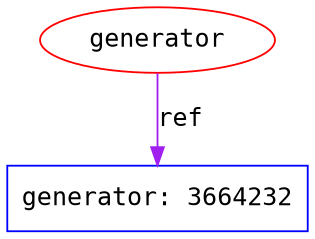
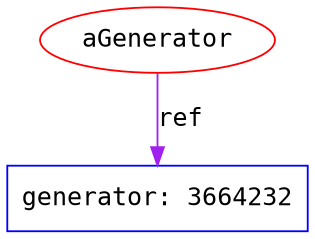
node "generator": label "generator" -> "aGenerator"
